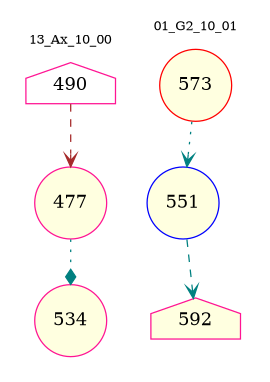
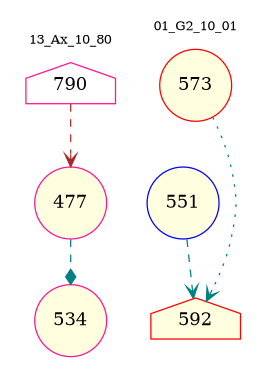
cluster "13_Ax_10_00": label "13_Ax_10_00" -> "13_Ax_10_80"
node "490": label "490" -> "790"
edge "573" -> "551": now "573" -> "592"
edge "477" -> "534": style dotted -> dashed
node "592": color deeppink -> red
